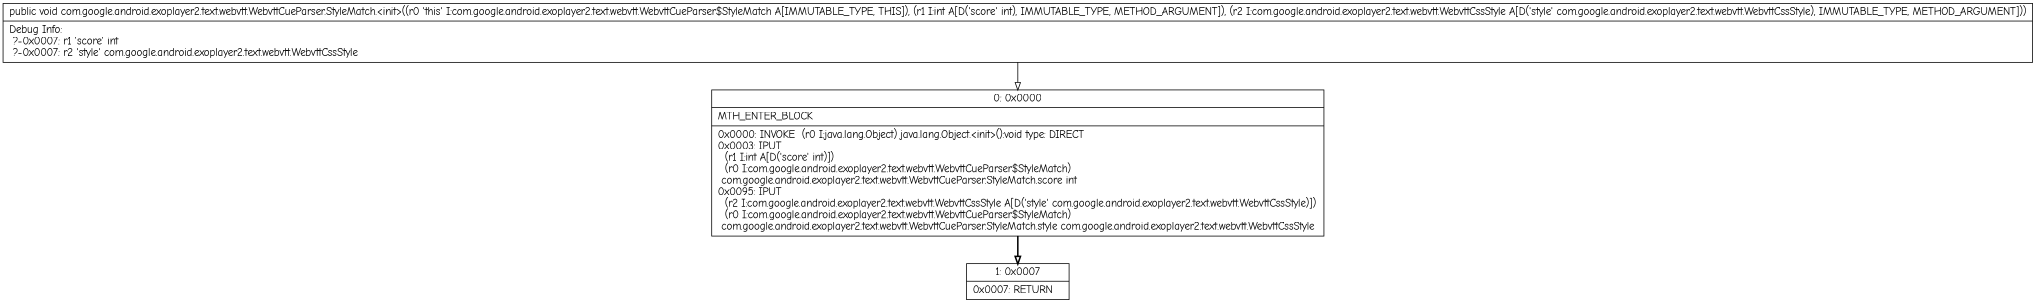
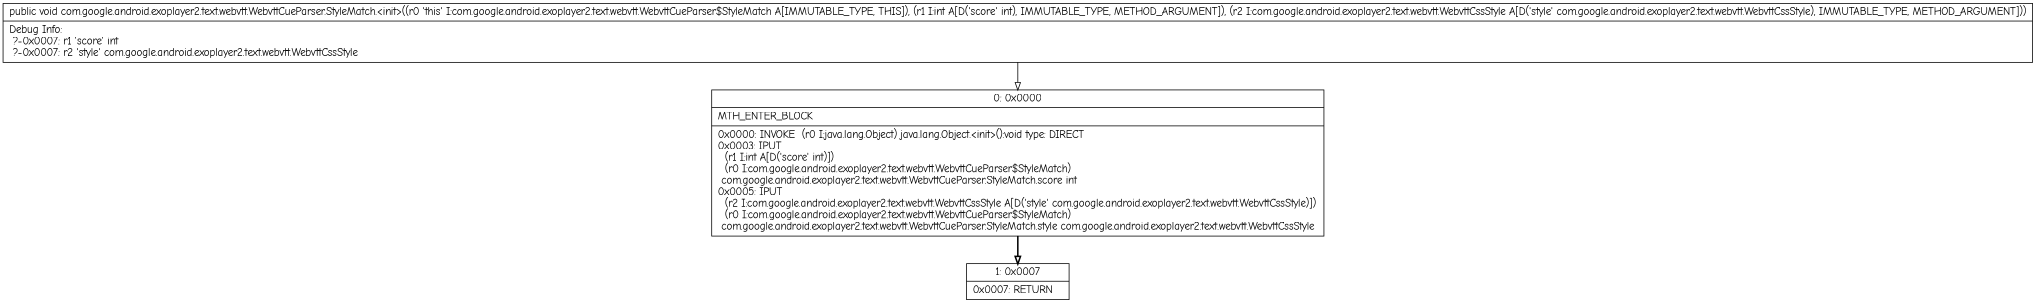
node "0: 0x0000": text "0x0095: IPUT" -> "0x0005: IPUT"
